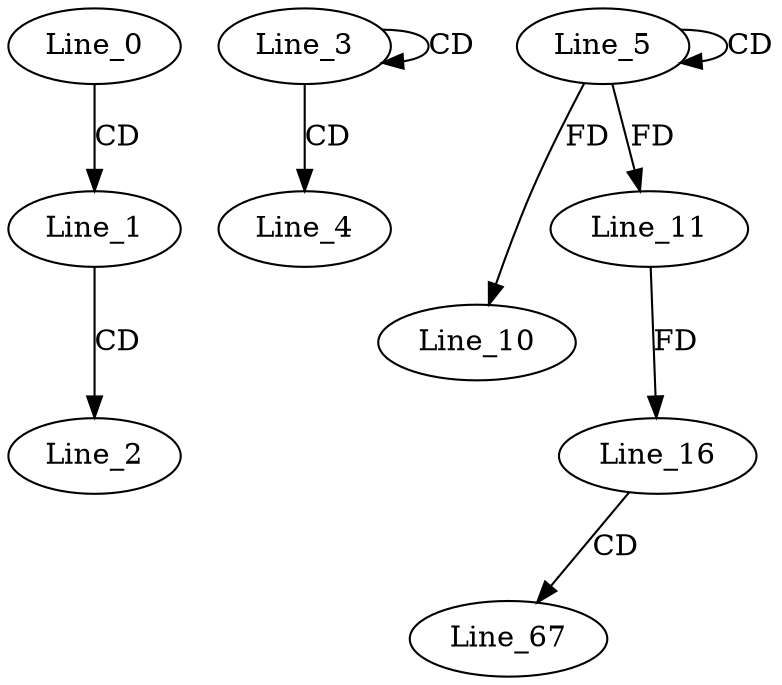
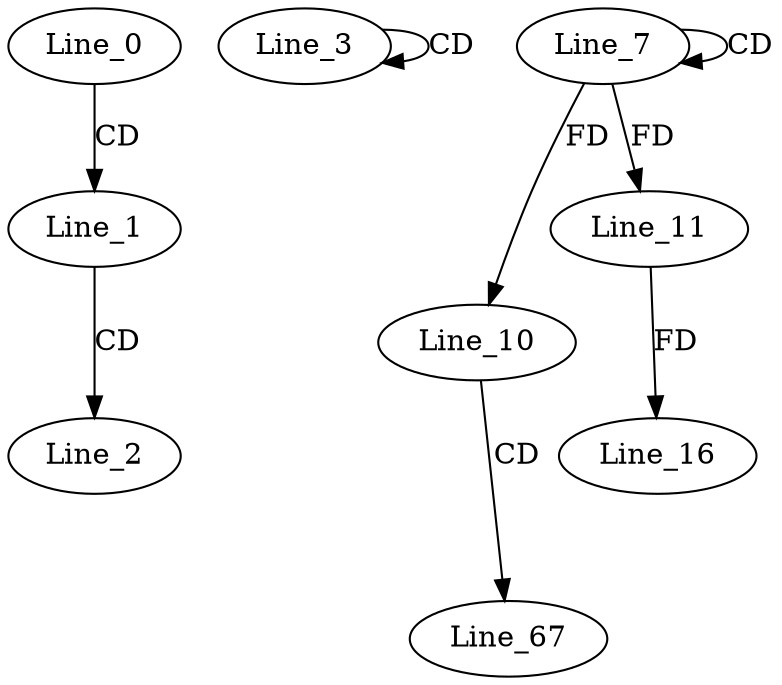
node "Line_5": label "Line_5" -> "Line_7"
node "Line_4": removed
edge "Line_16" -> "Line_67": now "Line_10" -> "Line_67"
